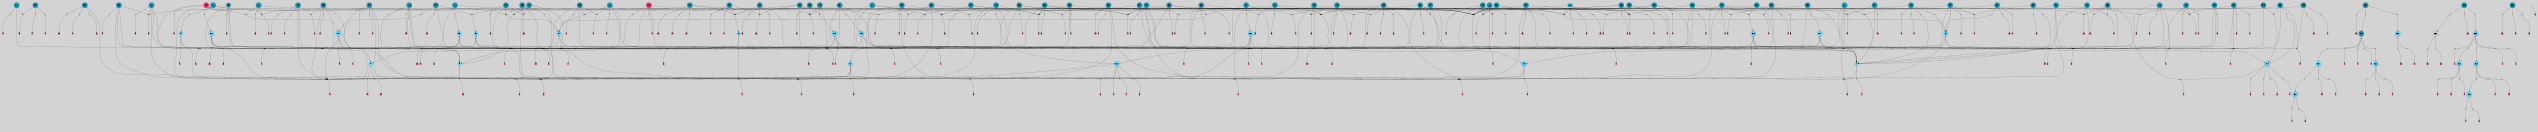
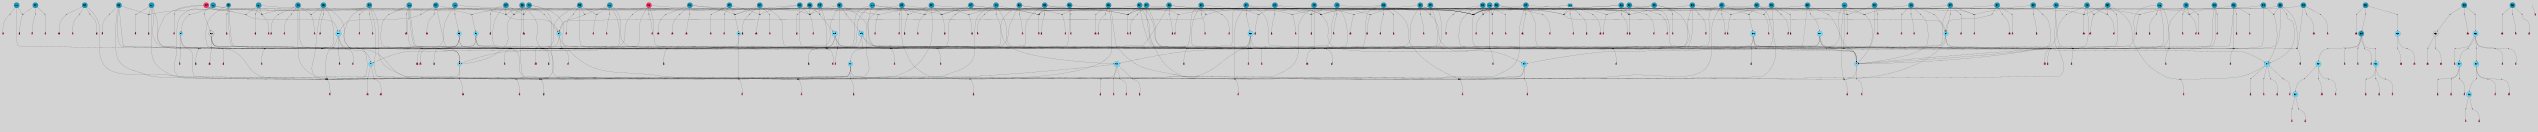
node "T160": fillcolor #66ddff -> #cccccc
